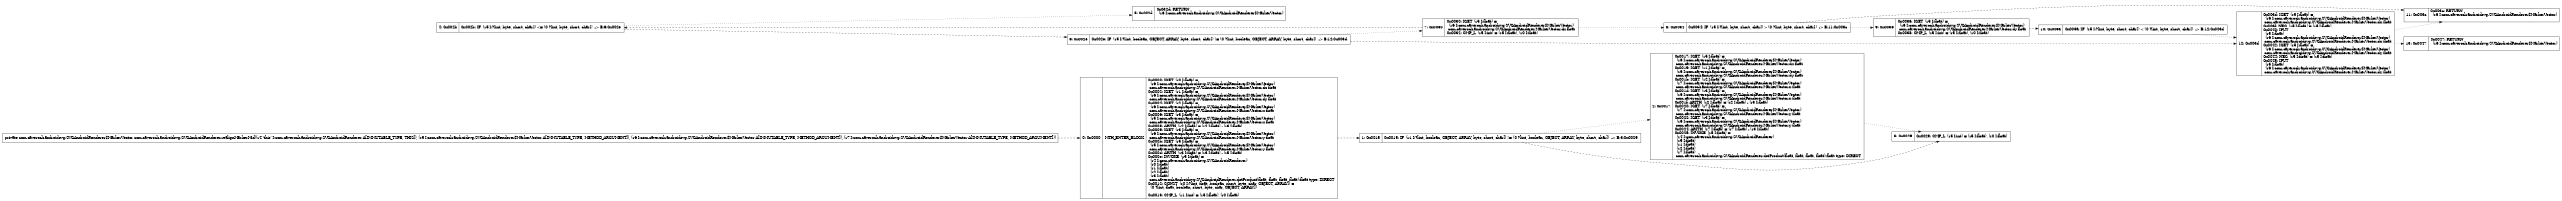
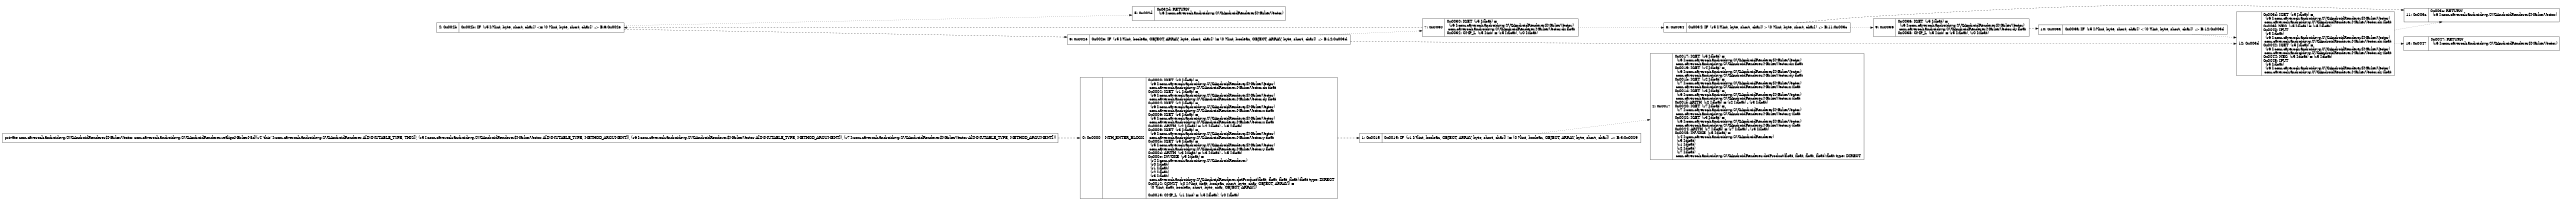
node "2: 0x0017": text "0x0019: IGET  (r1 I:float) =" -> "0x0019: IGET  (r4 I:float) ="
node "3: 0x0029": removed
